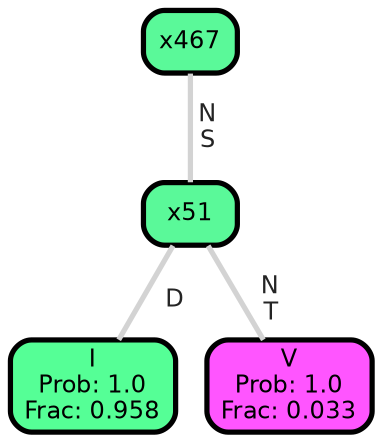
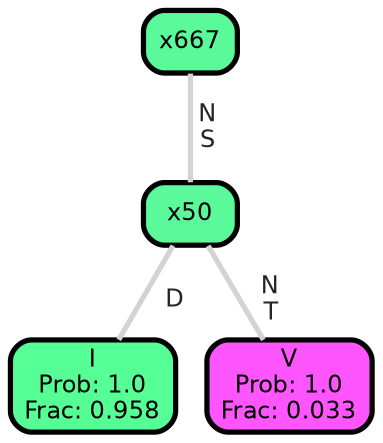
node "x467": label "x467" -> "x667"
node "x51": label "x51" -> "x50"
